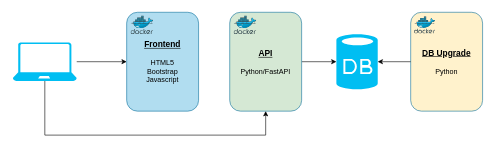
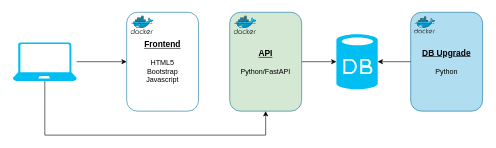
node "Frontend HTML5 Bootstrap Javascript": fillcolor #b1ddf0 -> #ffffff
node "DB Upgrade Python": fillcolor #fff2cc -> #b1ddf0
